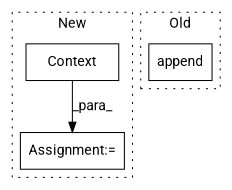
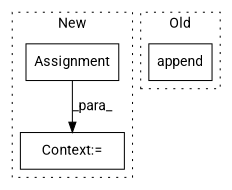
node "Context": label "Context" -> "Assignment"
node "Assignment:=": label "Assignment:=" -> "Context:="
